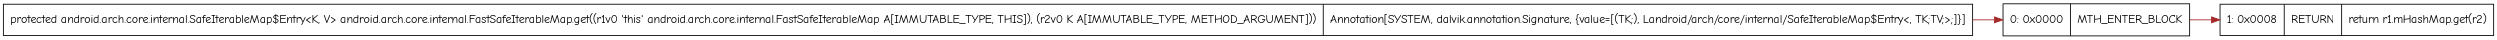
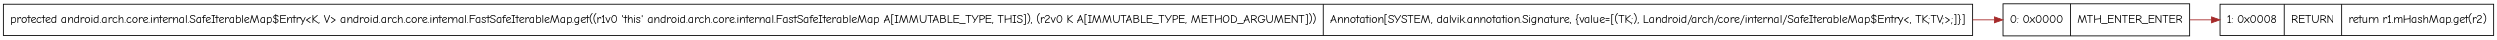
node "0: 0x0000": text "MTH_ENTER_BLOCK" -> "MTH_ENTER_ENTER"
